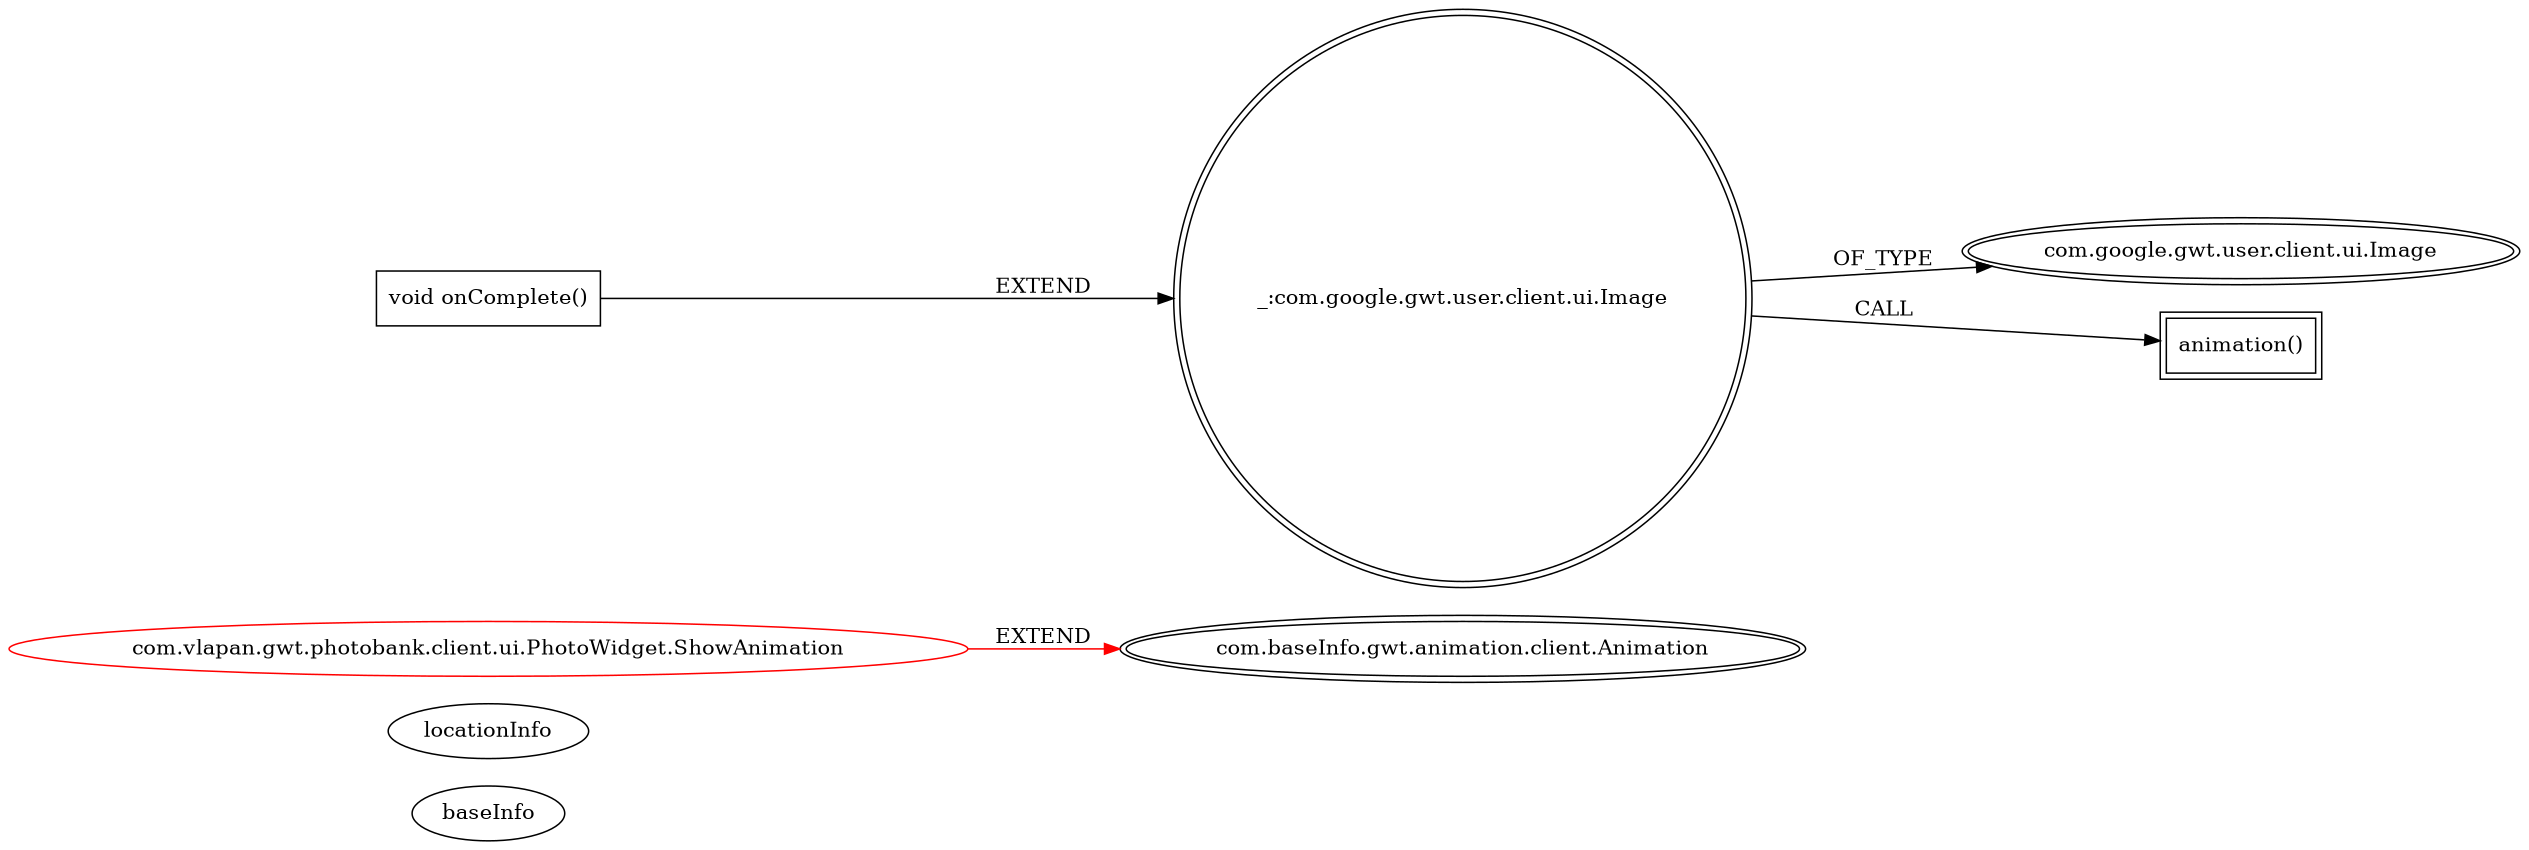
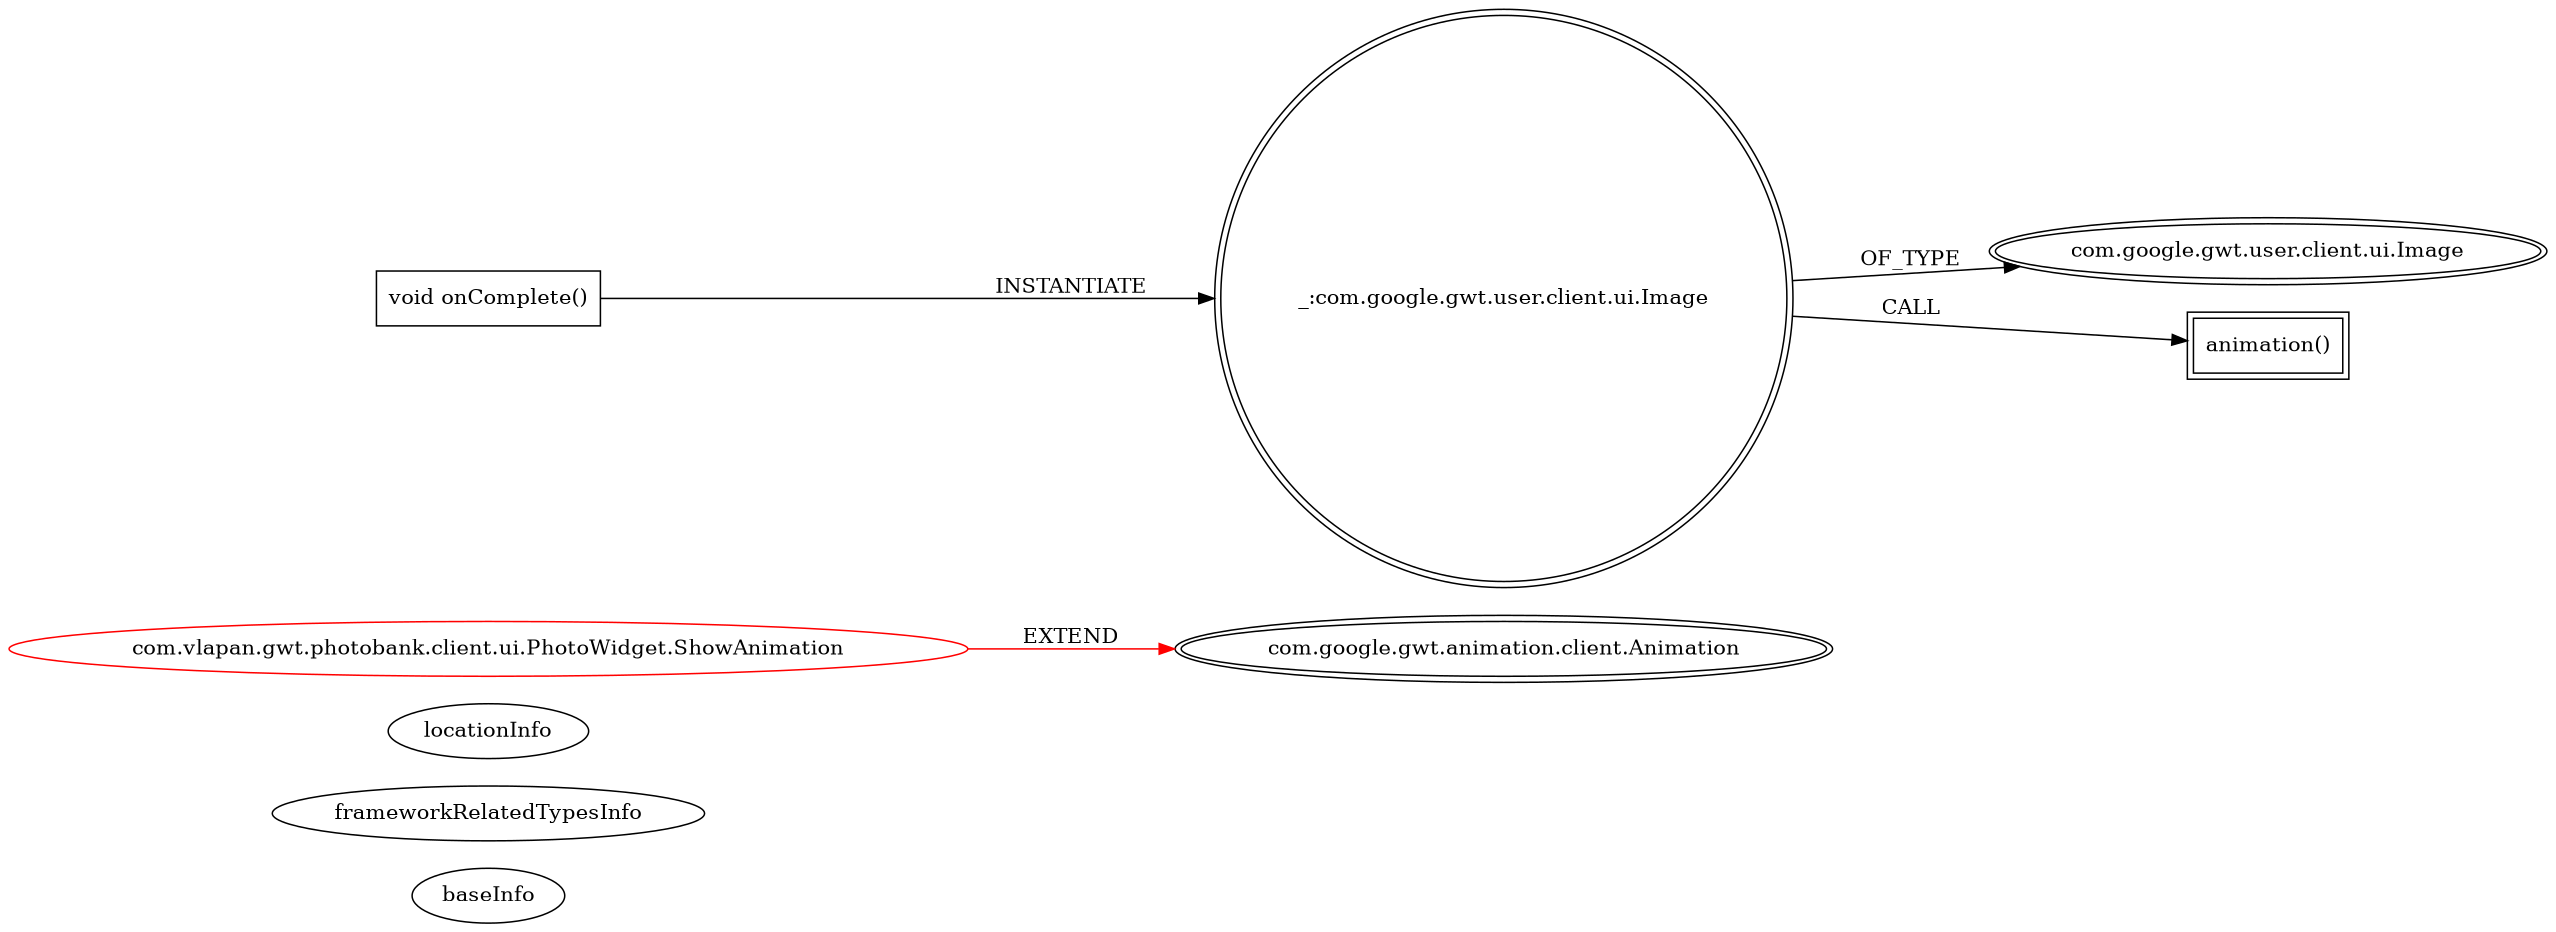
edge "void onComplete()" -> "_:com.google.gwt.user.client.ui.Image": label "EXTEND" -> "INSTANTIATE"
node "com.baseInfo.gwt.animation.client.Animation": label "com.baseInfo.gwt.animation.client.Animation" -> "com.google.gwt.animation.client.Animation"
node "frameworkRelatedTypesInfo": added
